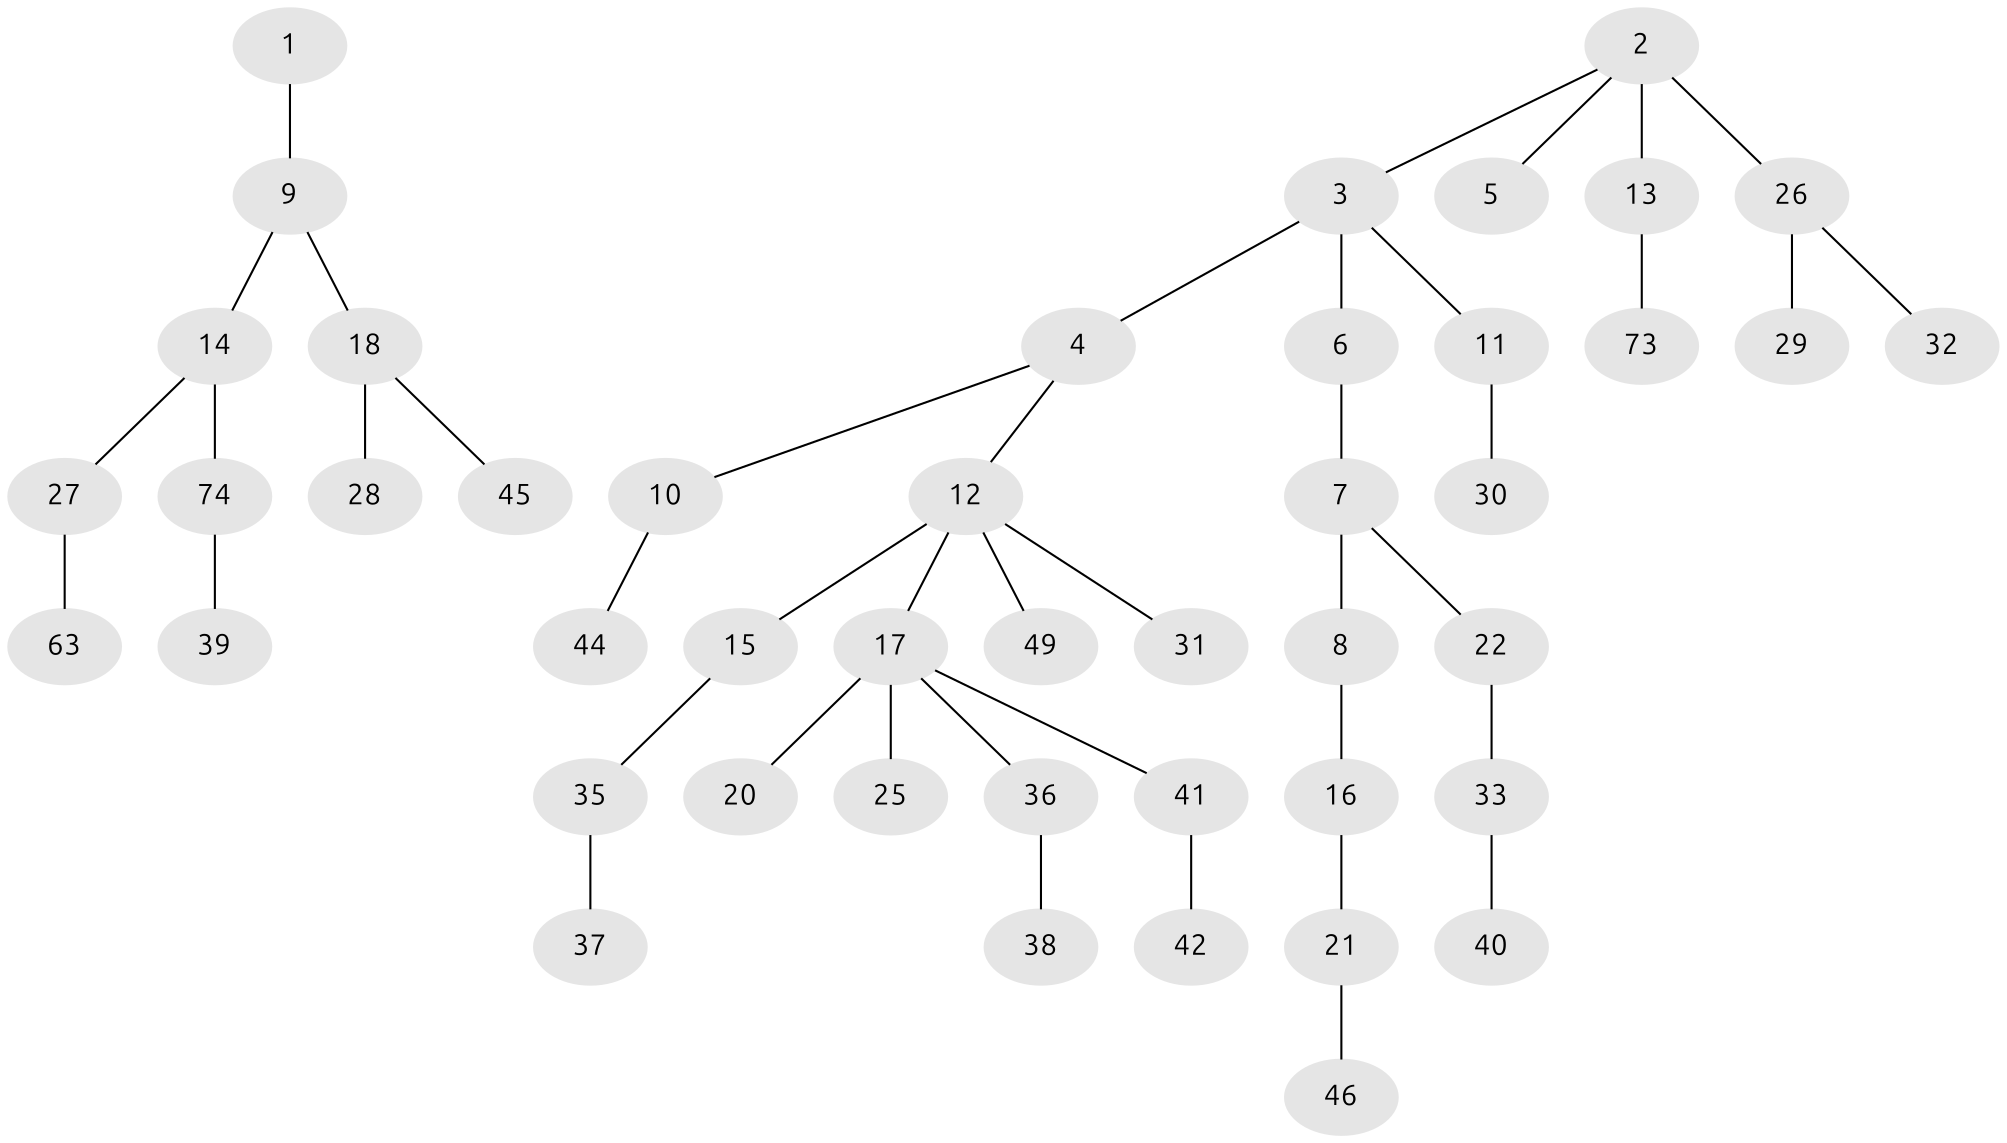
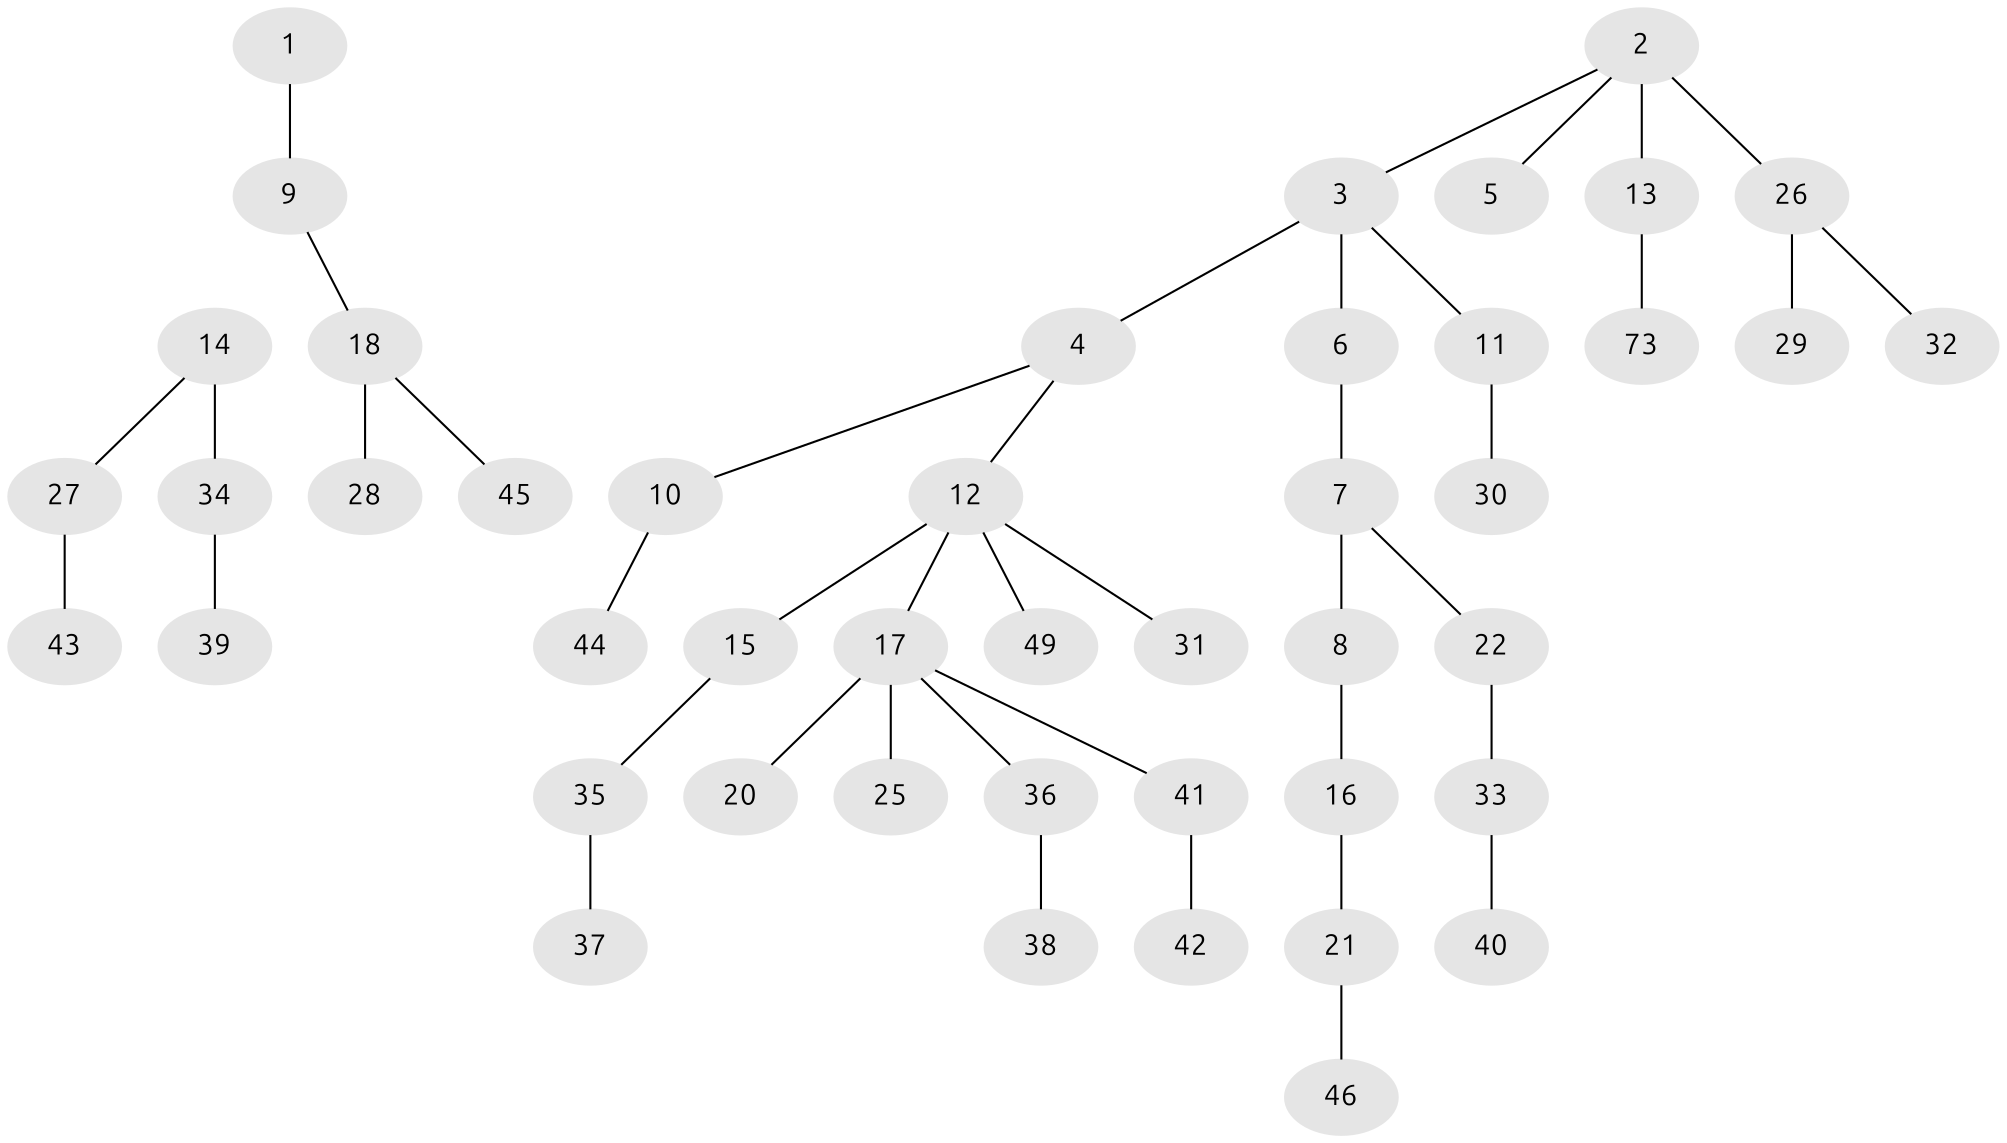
edge "9" -- "14": removed
node "74": label "74" -> "34"
node "63": label "63" -> "43"
